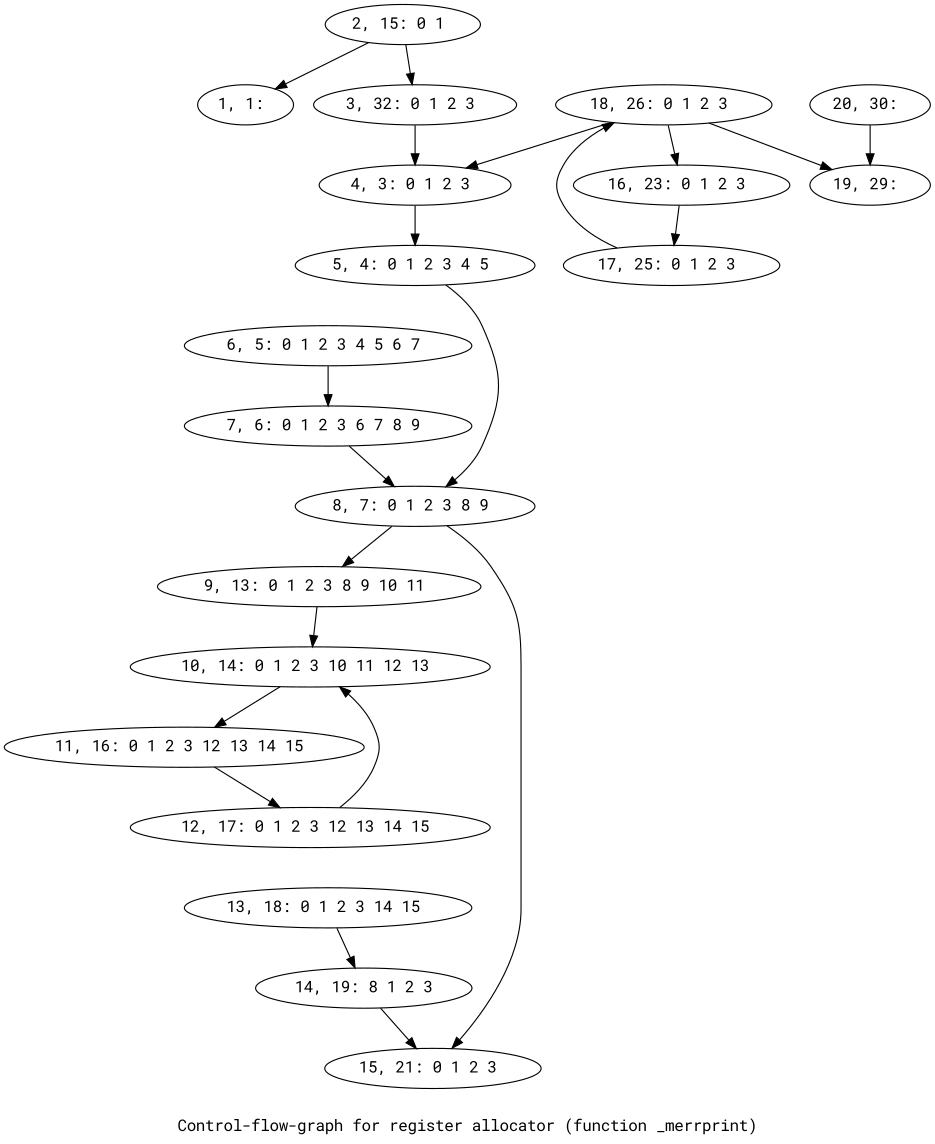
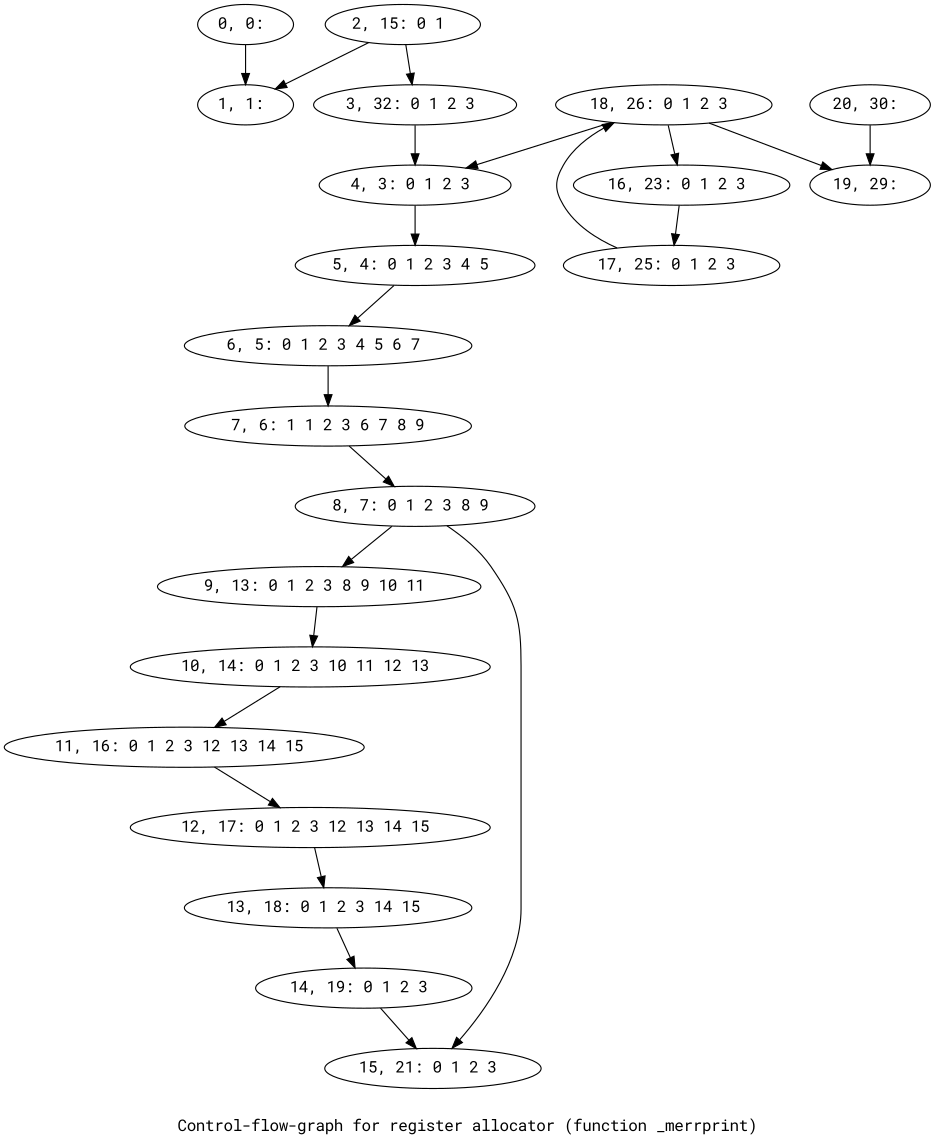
node "0, 0:": added
edge "5, 4: 0 1 2 3 4 5" -> "8, 7: 0 1 2 3 8 9": now "5, 4: 0 1 2 3 4 5" -> "6, 5: 0 1 2 3 4 5 6 7"
node "7, 6: 0 1 2 3 6 7 8 9": label "7, 6: 0 1 2 3 6 7 8 9" -> "7, 6: 1 1 2 3 6 7 8 9"
edge "12, 17: 0 1 2 3 12 13 14 15" -> "10, 14: 0 1 2 3 10 11 12 13": now "12, 17: 0 1 2 3 12 13 14 15" -> "13, 18: 0 1 2 3 14 15"
node "14, 19: 8 1 2 3": label "14, 19: 8 1 2 3" -> "14, 19: 0 1 2 3"
